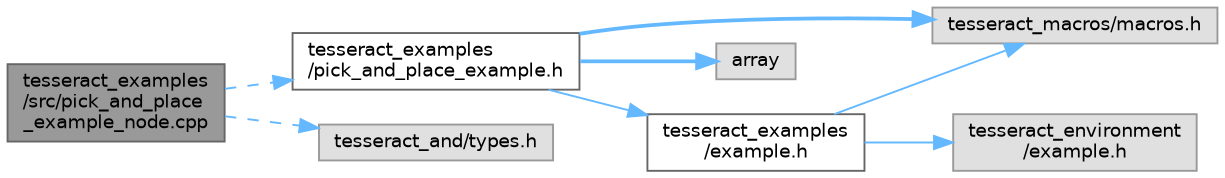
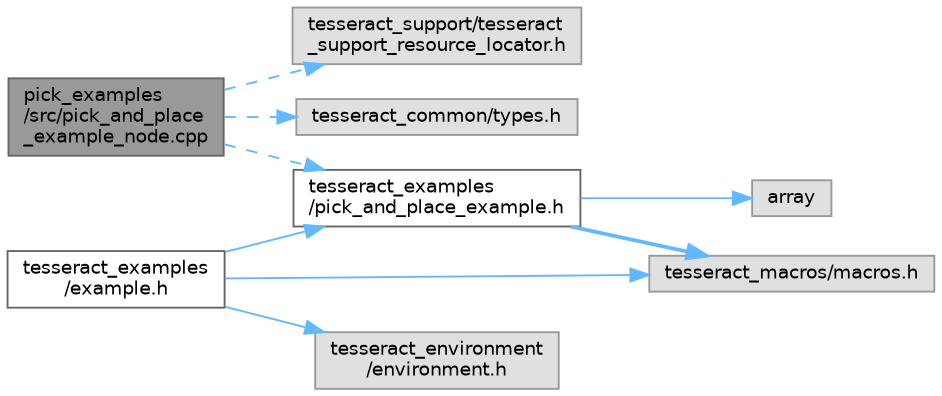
node "tesseract_support/tesseract _support_resource_locator.h": added
edge "tesseract_examples /pick_and_place_example.h" -> "array": style bold -> solid
edge "tesseract_examples /pick_and_place_example.h" -> "tesseract_examples /example.h": reversed
node "tesseract_examples /src/pick_and_place _example_node.cpp": label "tesseract_examples /src/pick_and_place _example_node.cpp" -> "pick_examples /src/pick_and_place _example_node.cpp"
node "tesseract_and/types.h": label "tesseract_and/types.h" -> "tesseract_common/types.h"
node "tesseract_environment /example.h": label "tesseract_environment /example.h" -> "tesseract_environment /environment.h"
